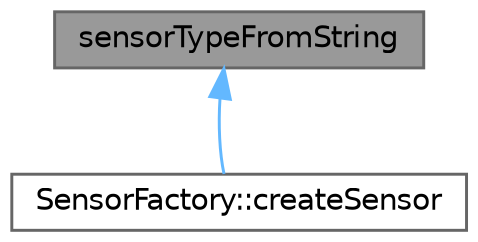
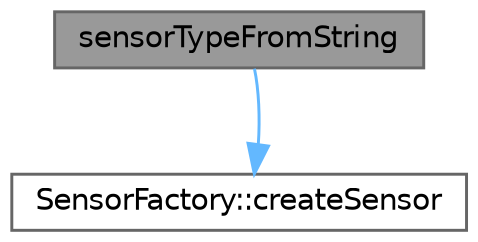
edge "SensorFactory::createSensor" -> "sensorTypeFromString": reversed
